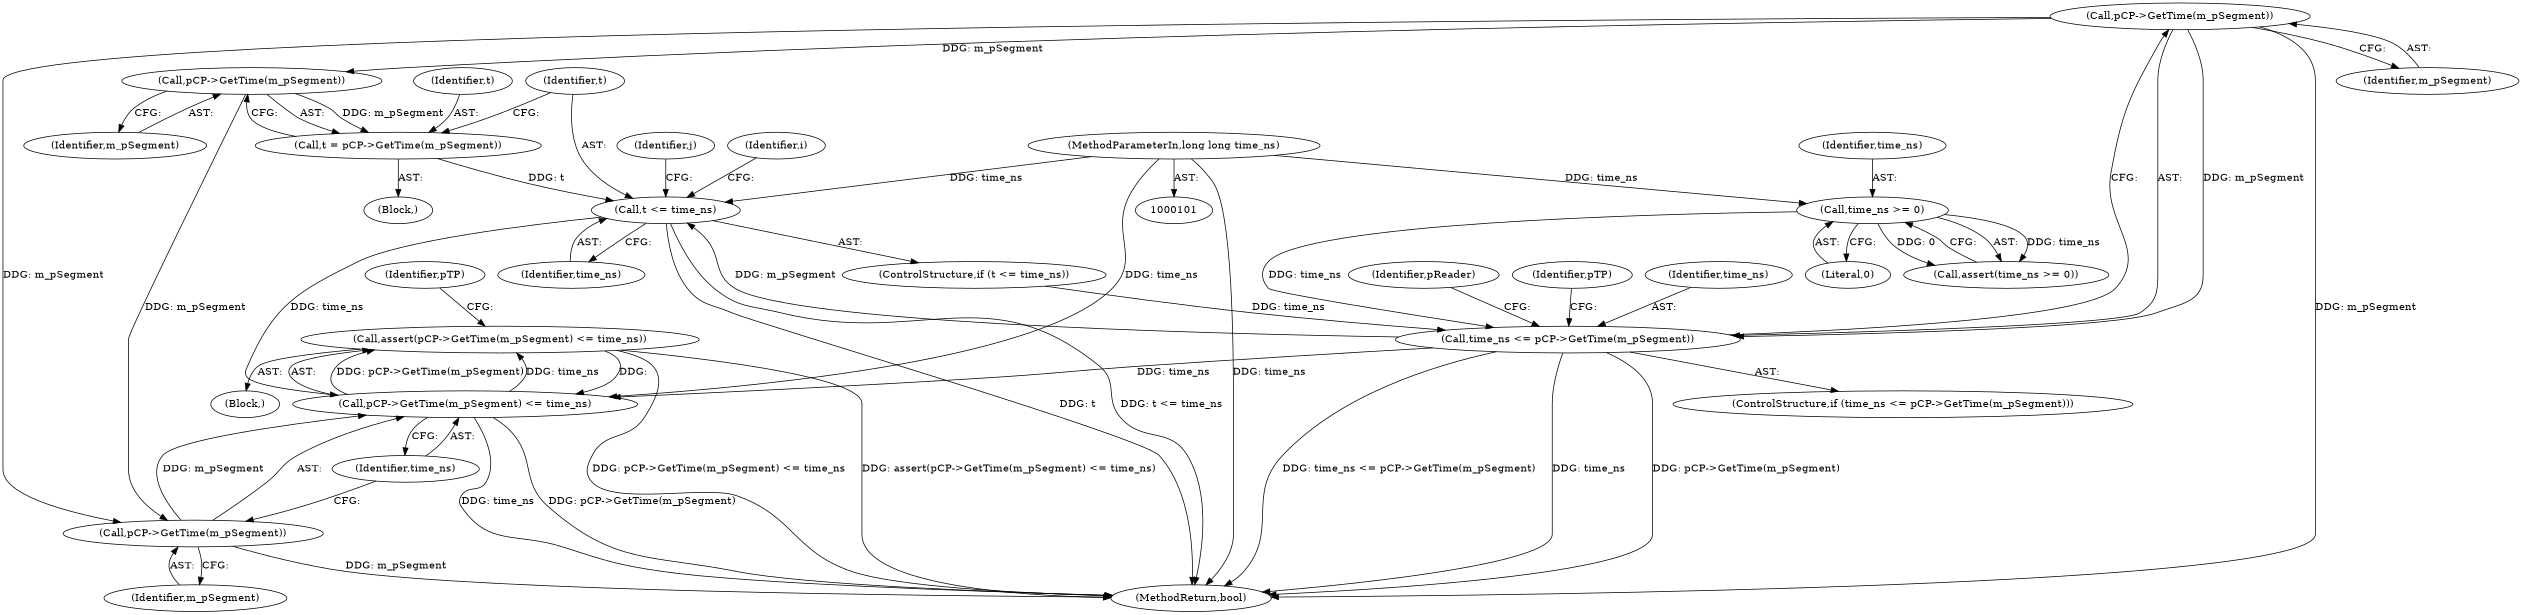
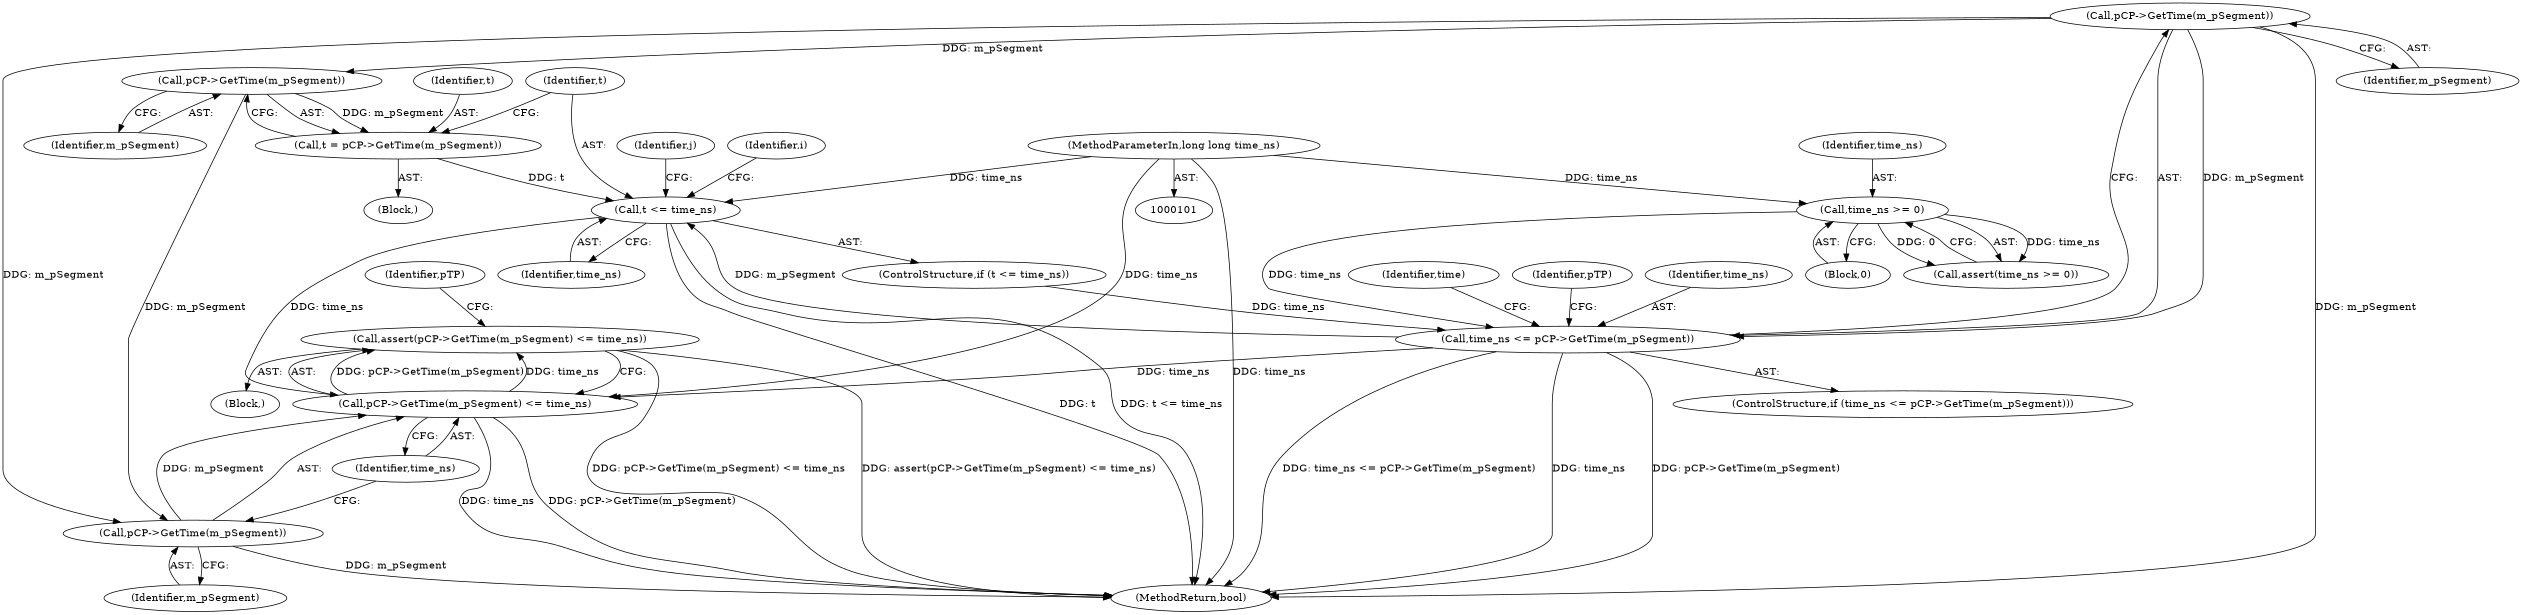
node "(Identifier,pReader)": label "(Identifier,pReader)" -> "(Identifier,time)"
node "(Literal,0)": label "(Literal,0)" -> "(Block,0)"
edge "(Call,assert(pCP->GetTime(m_pSegment) <= time_ns))" -> "(Call,pCP->GetTime(m_pSegment) <= time_ns)": label "DDG: " -> "CFG: "
